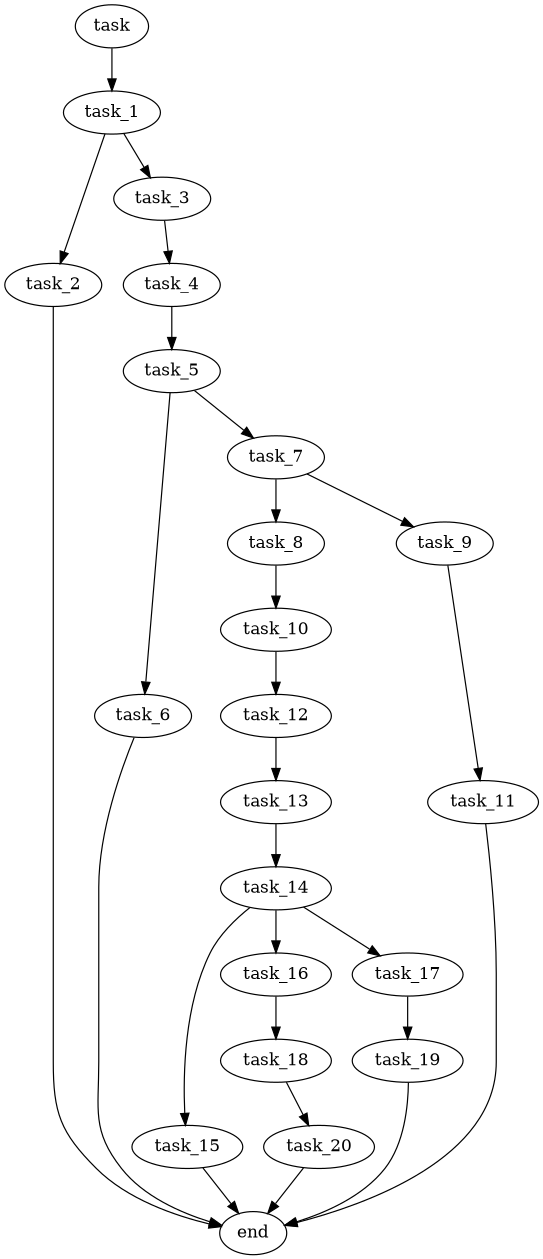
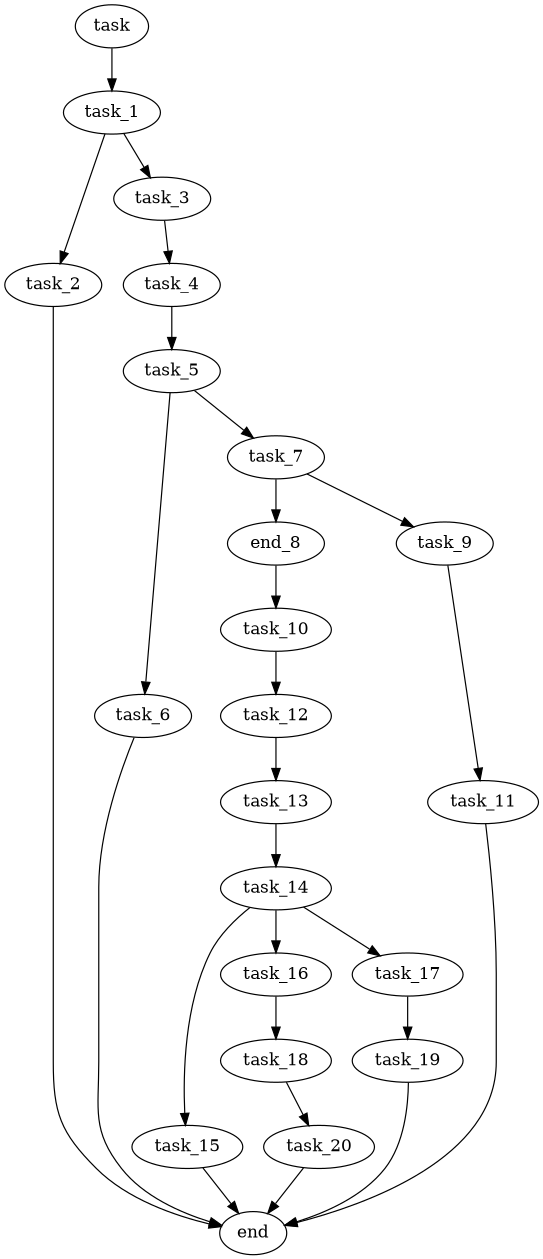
node "task_8": label "task_8" -> "end_8"
